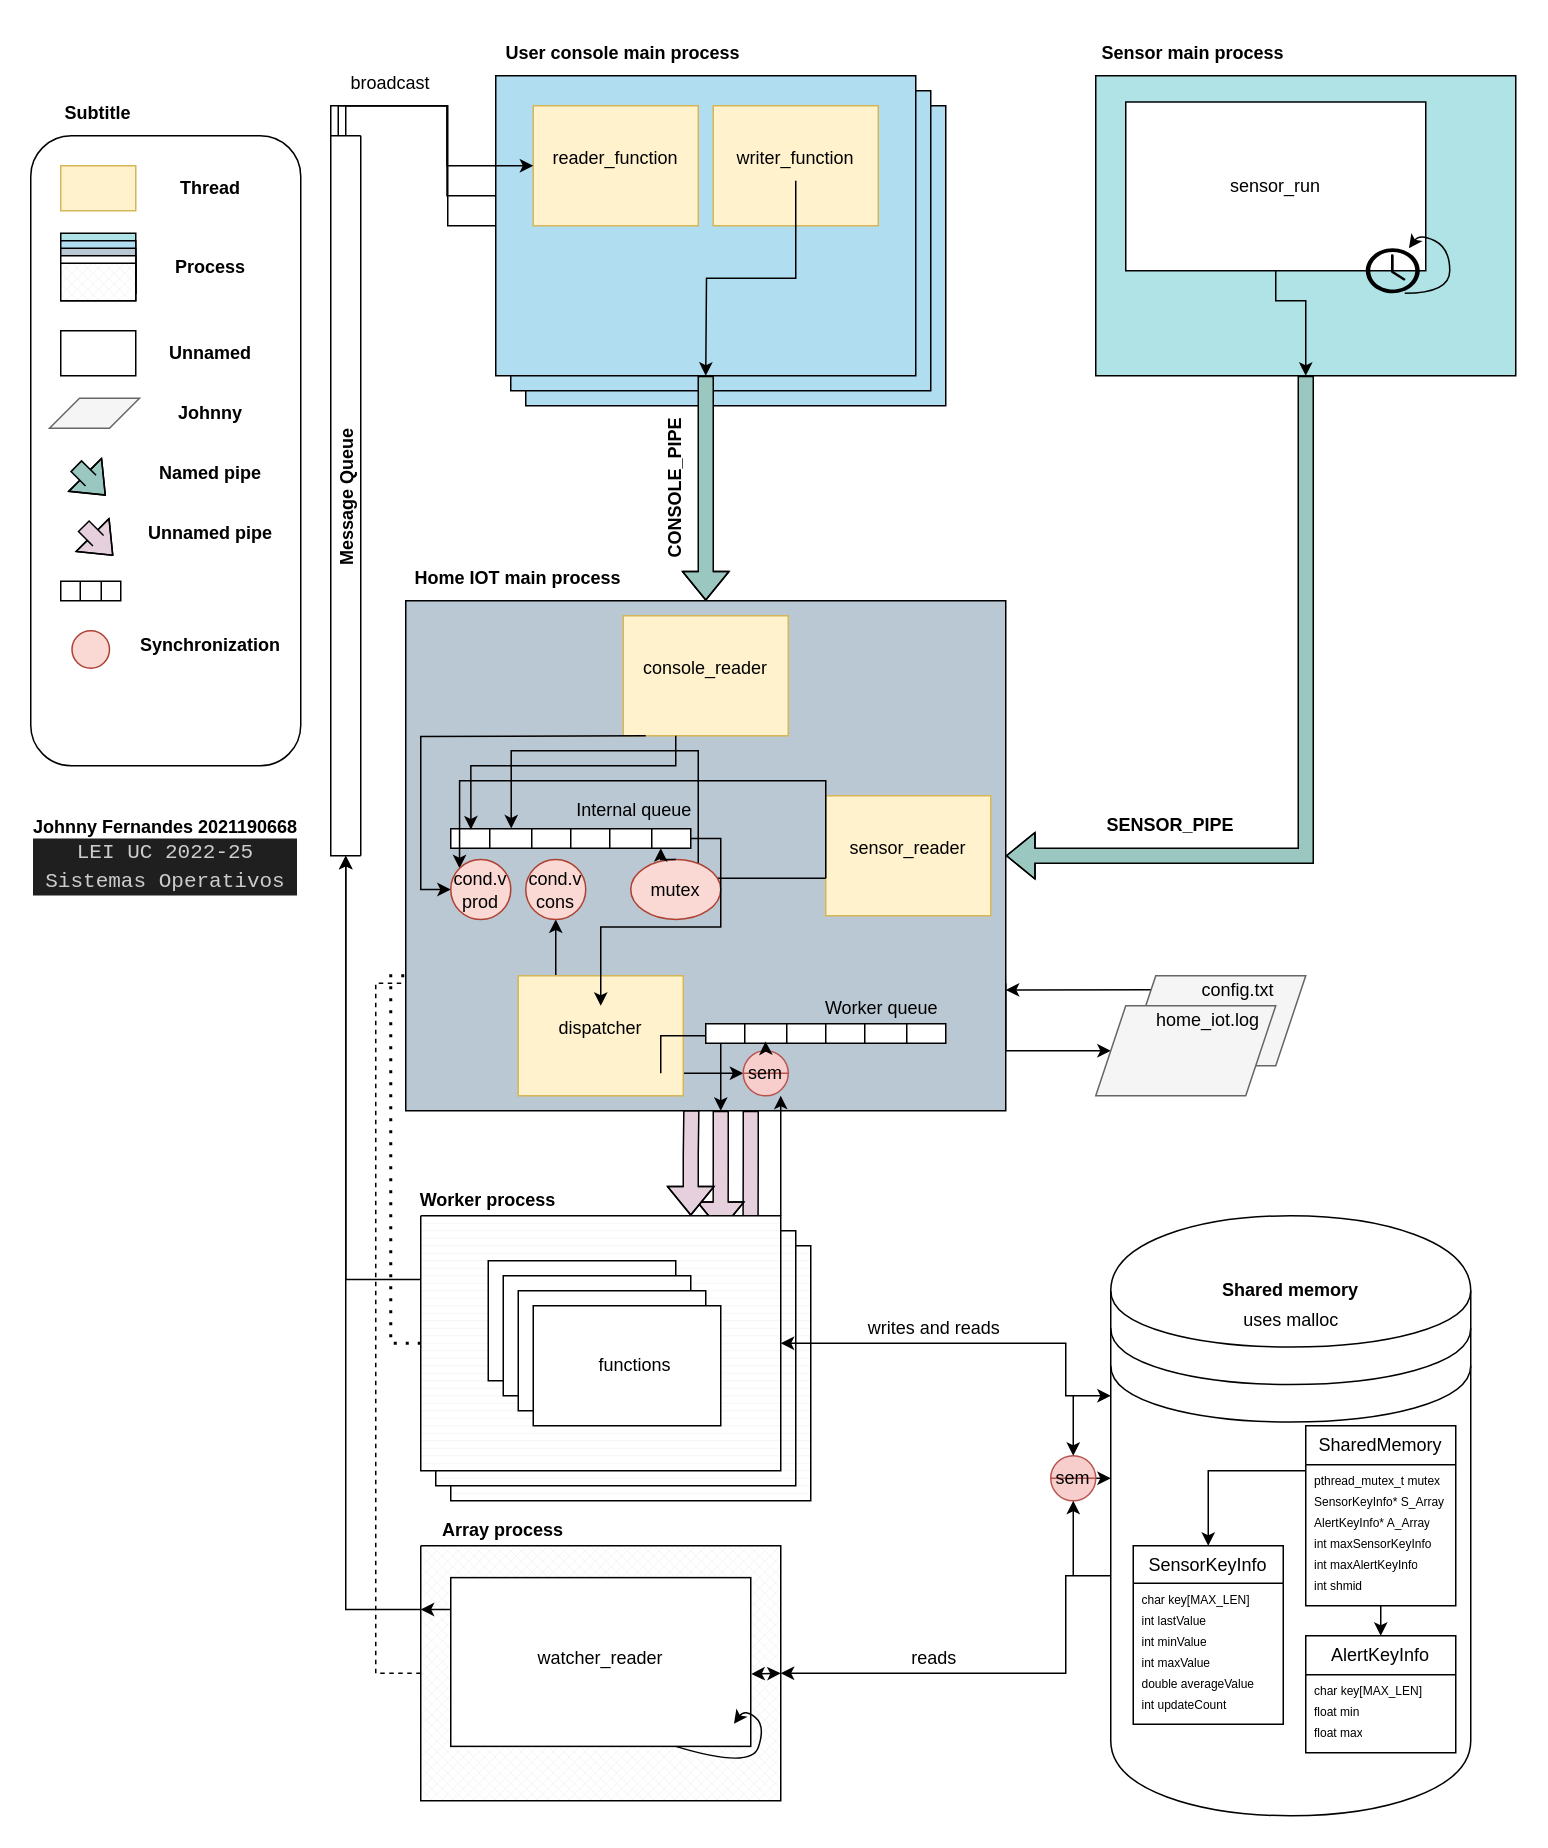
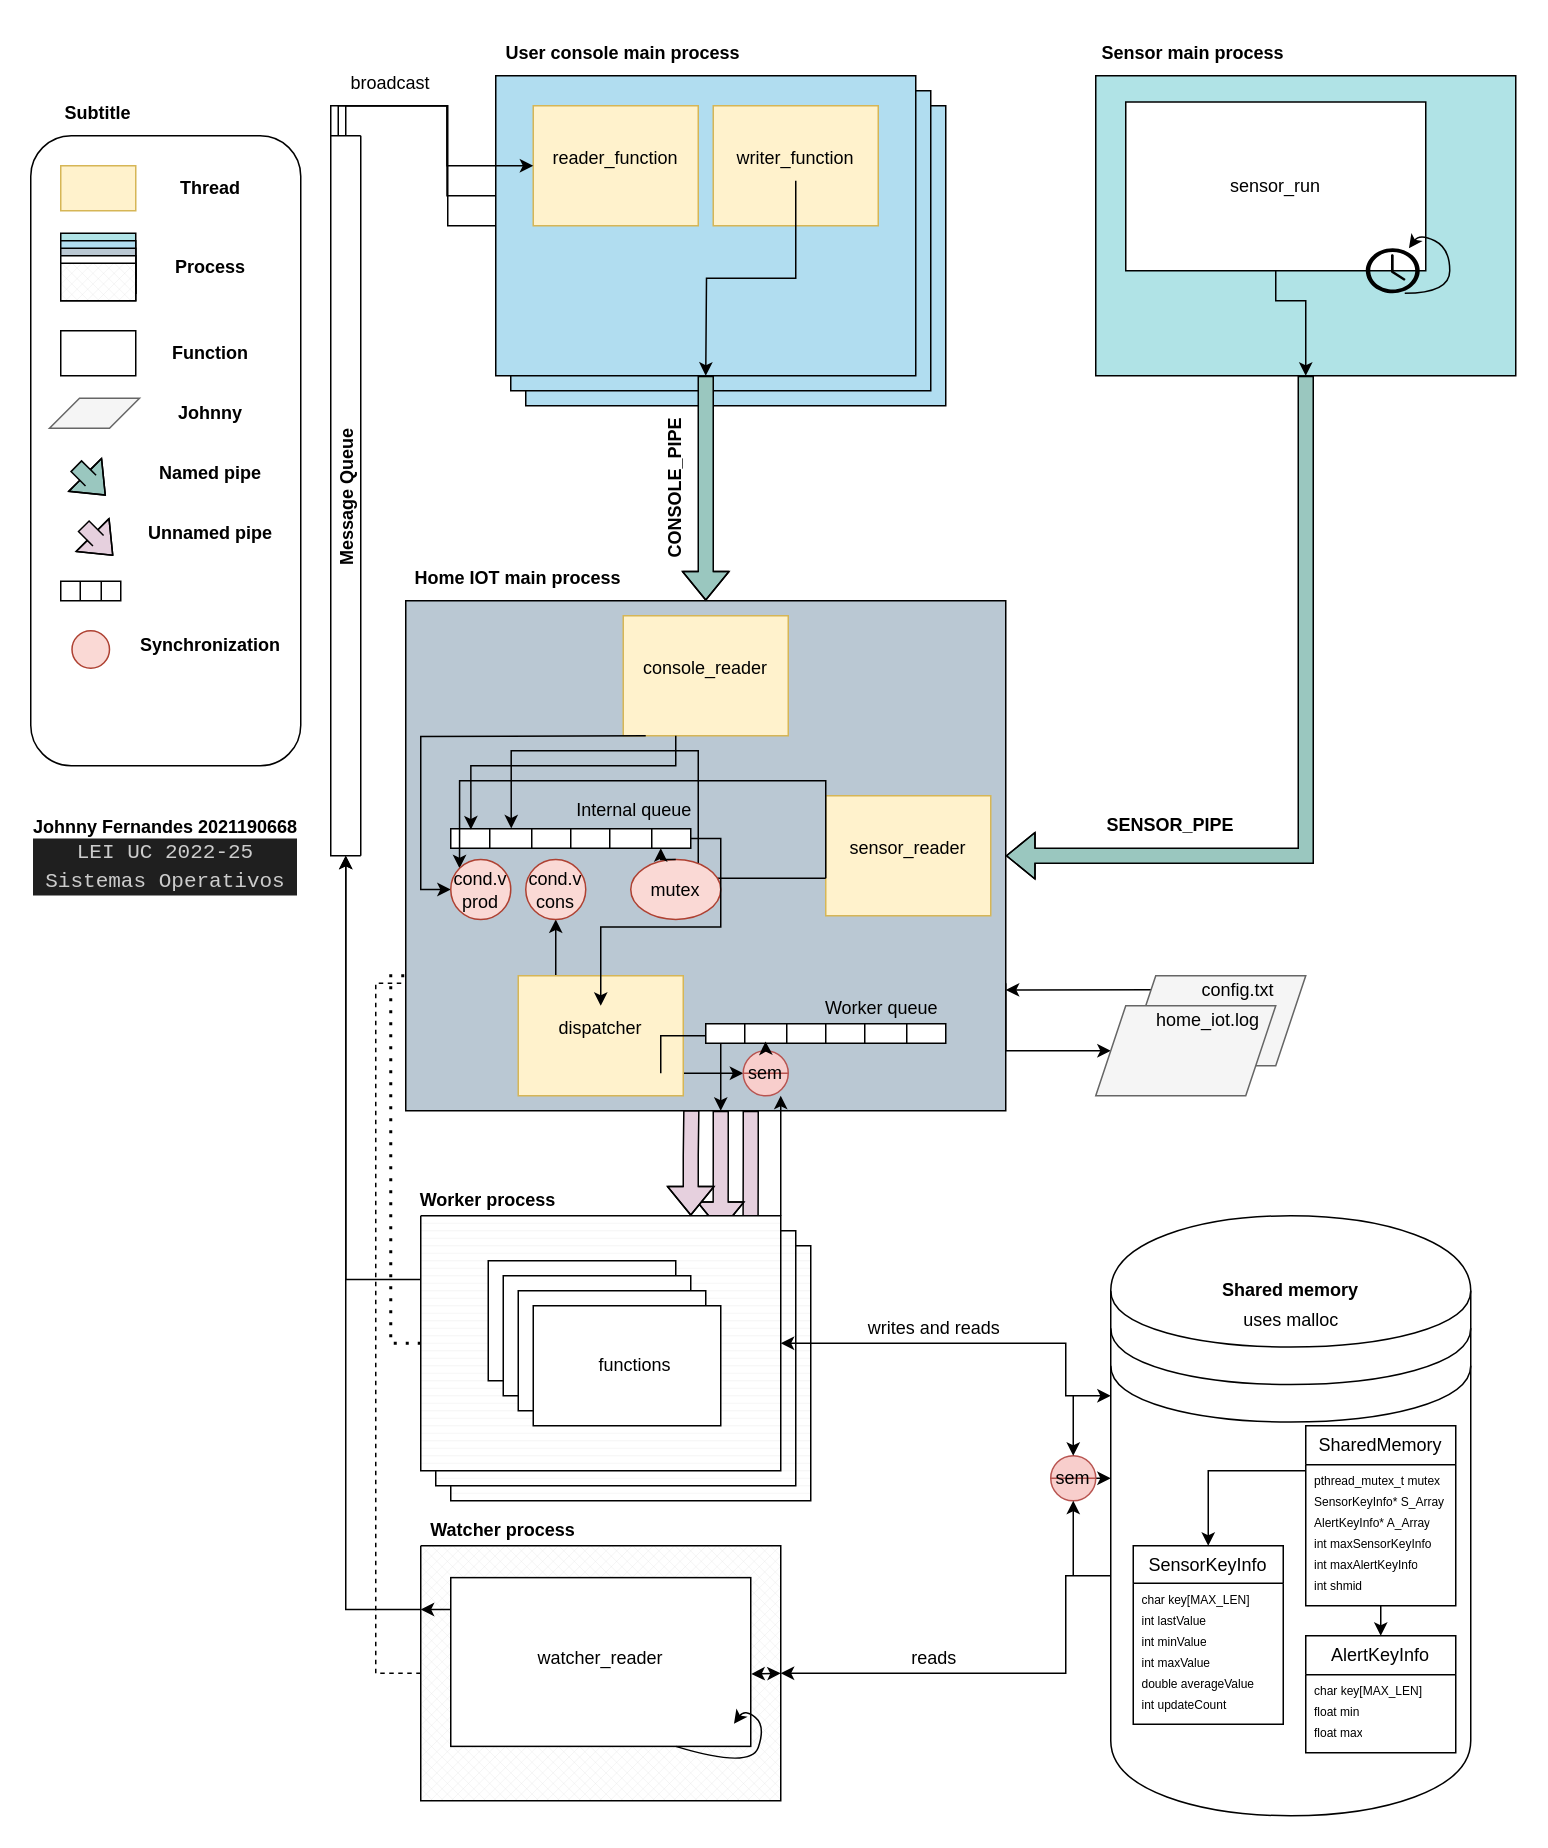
node "Unnamed": label "Unnamed" -> "Function"
node "Array process": label "Array process" -> "Watcher process"
